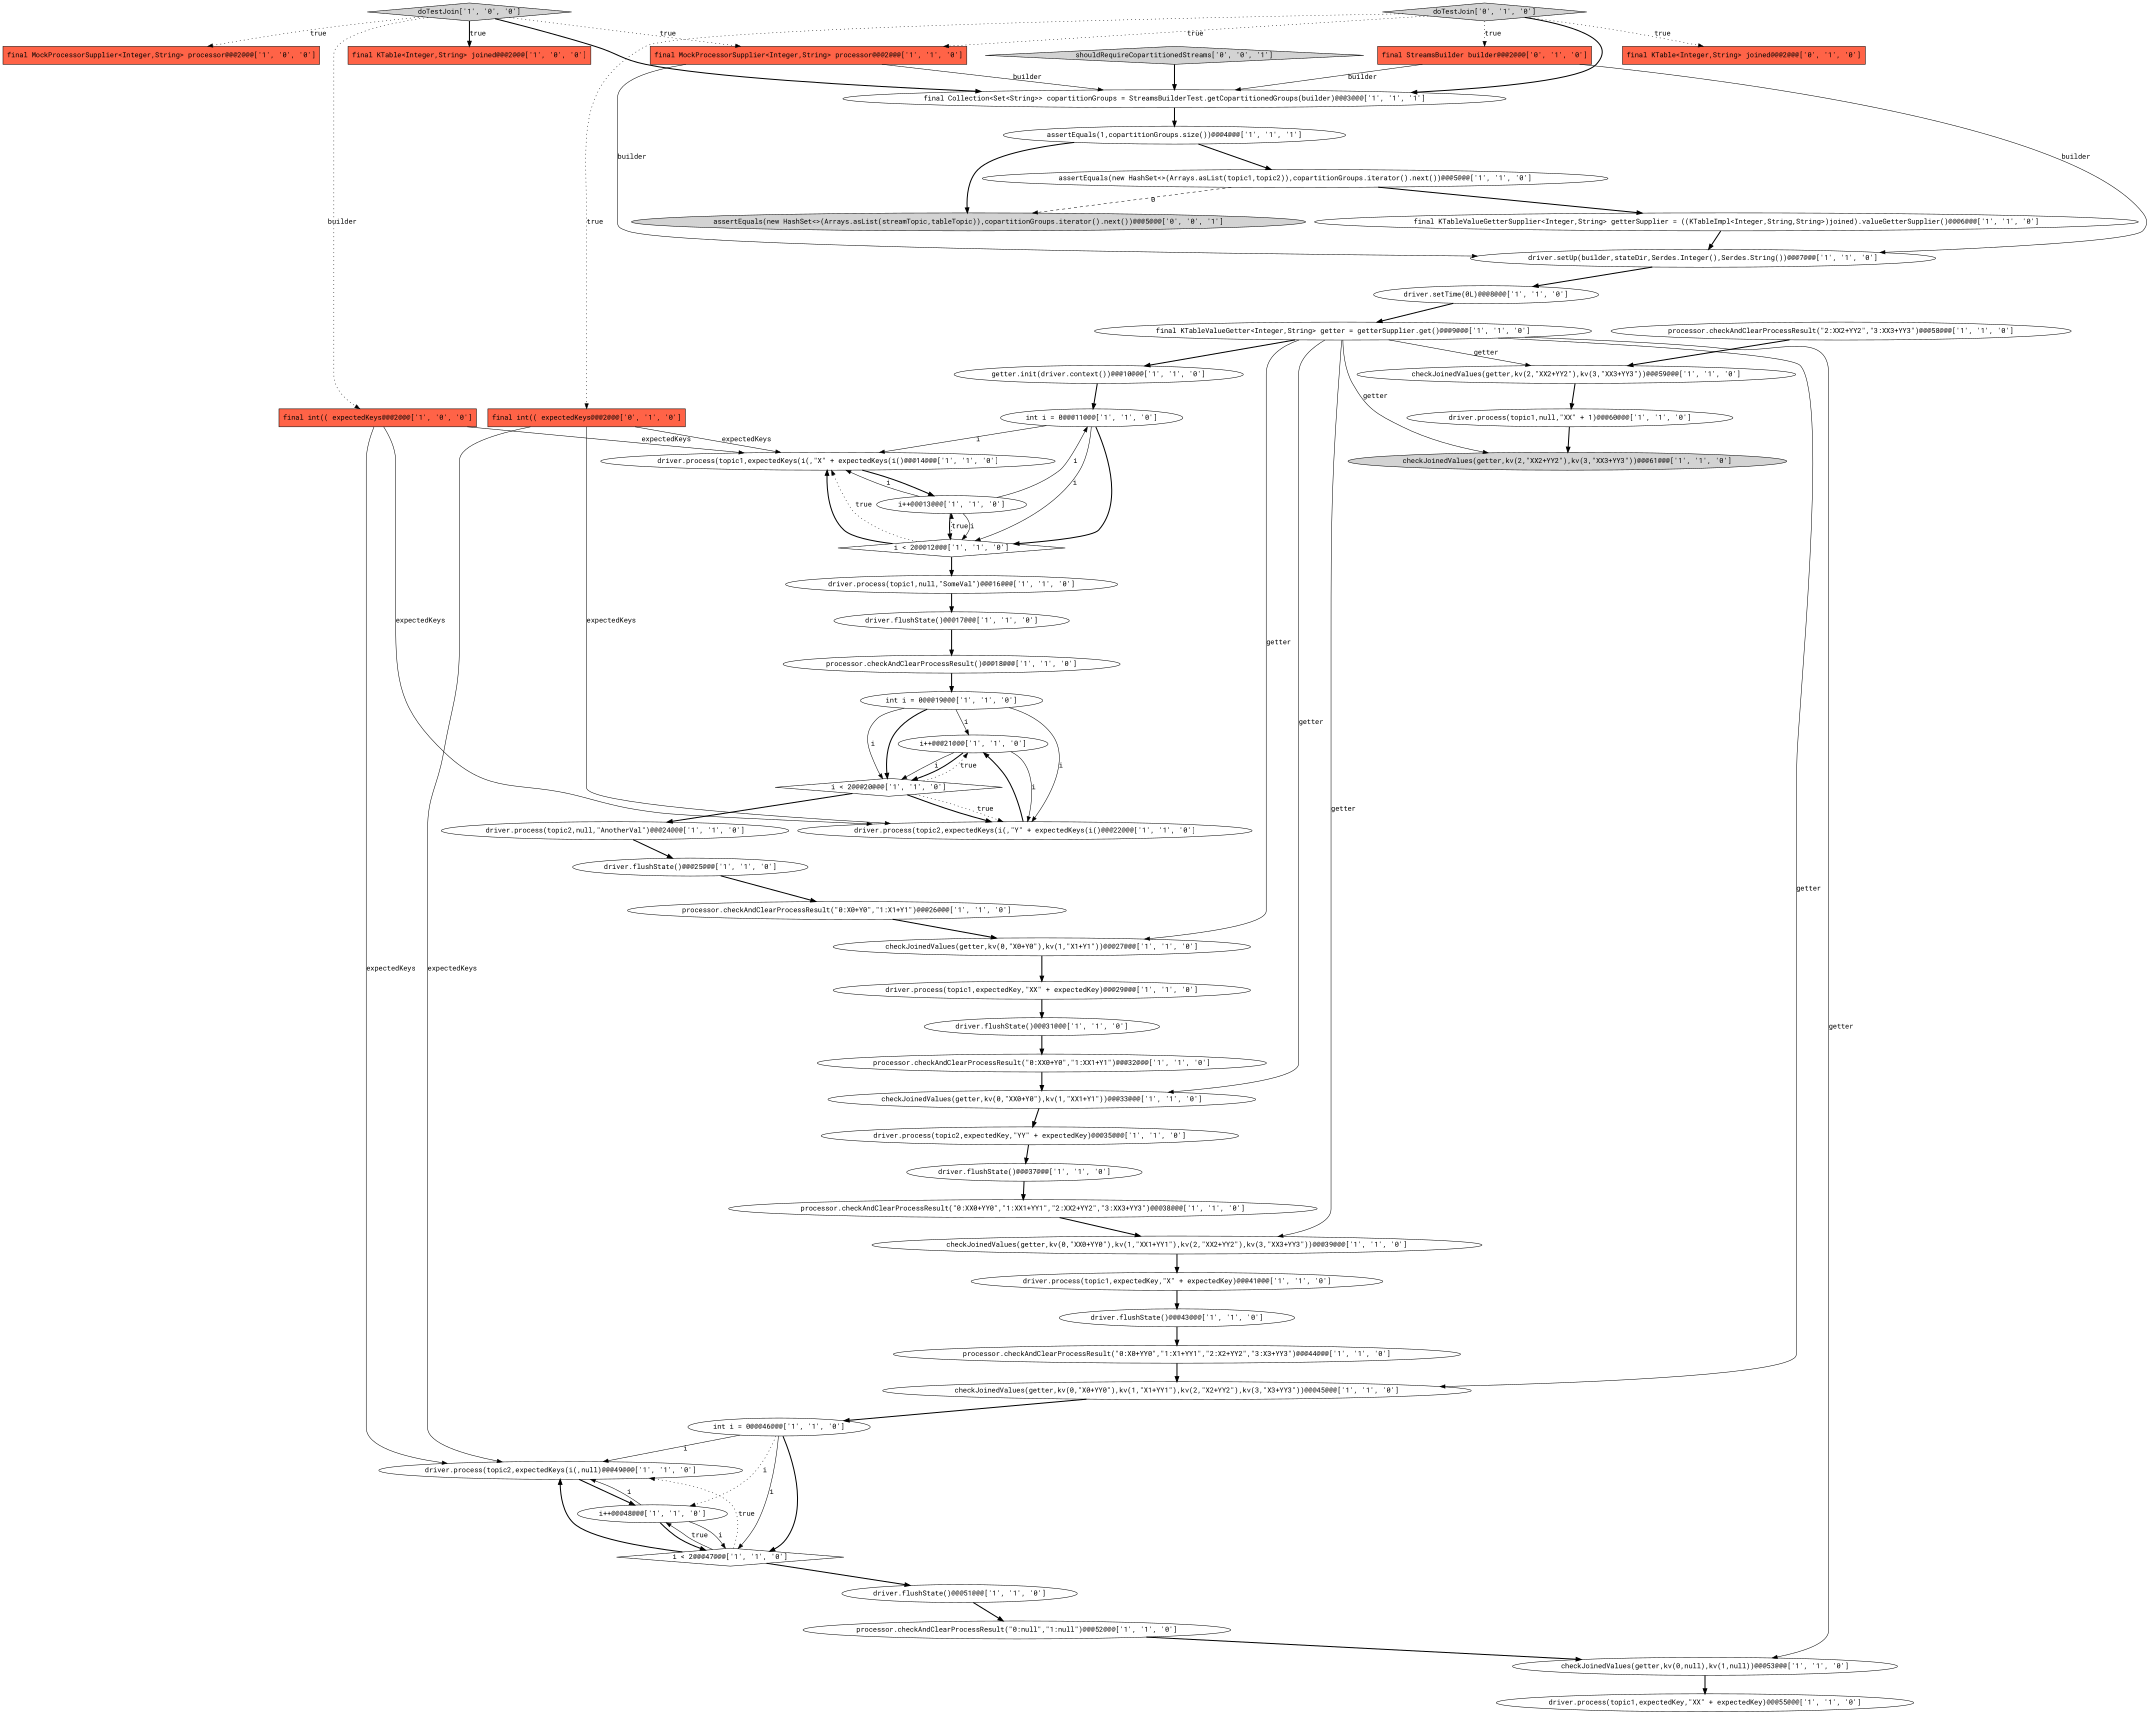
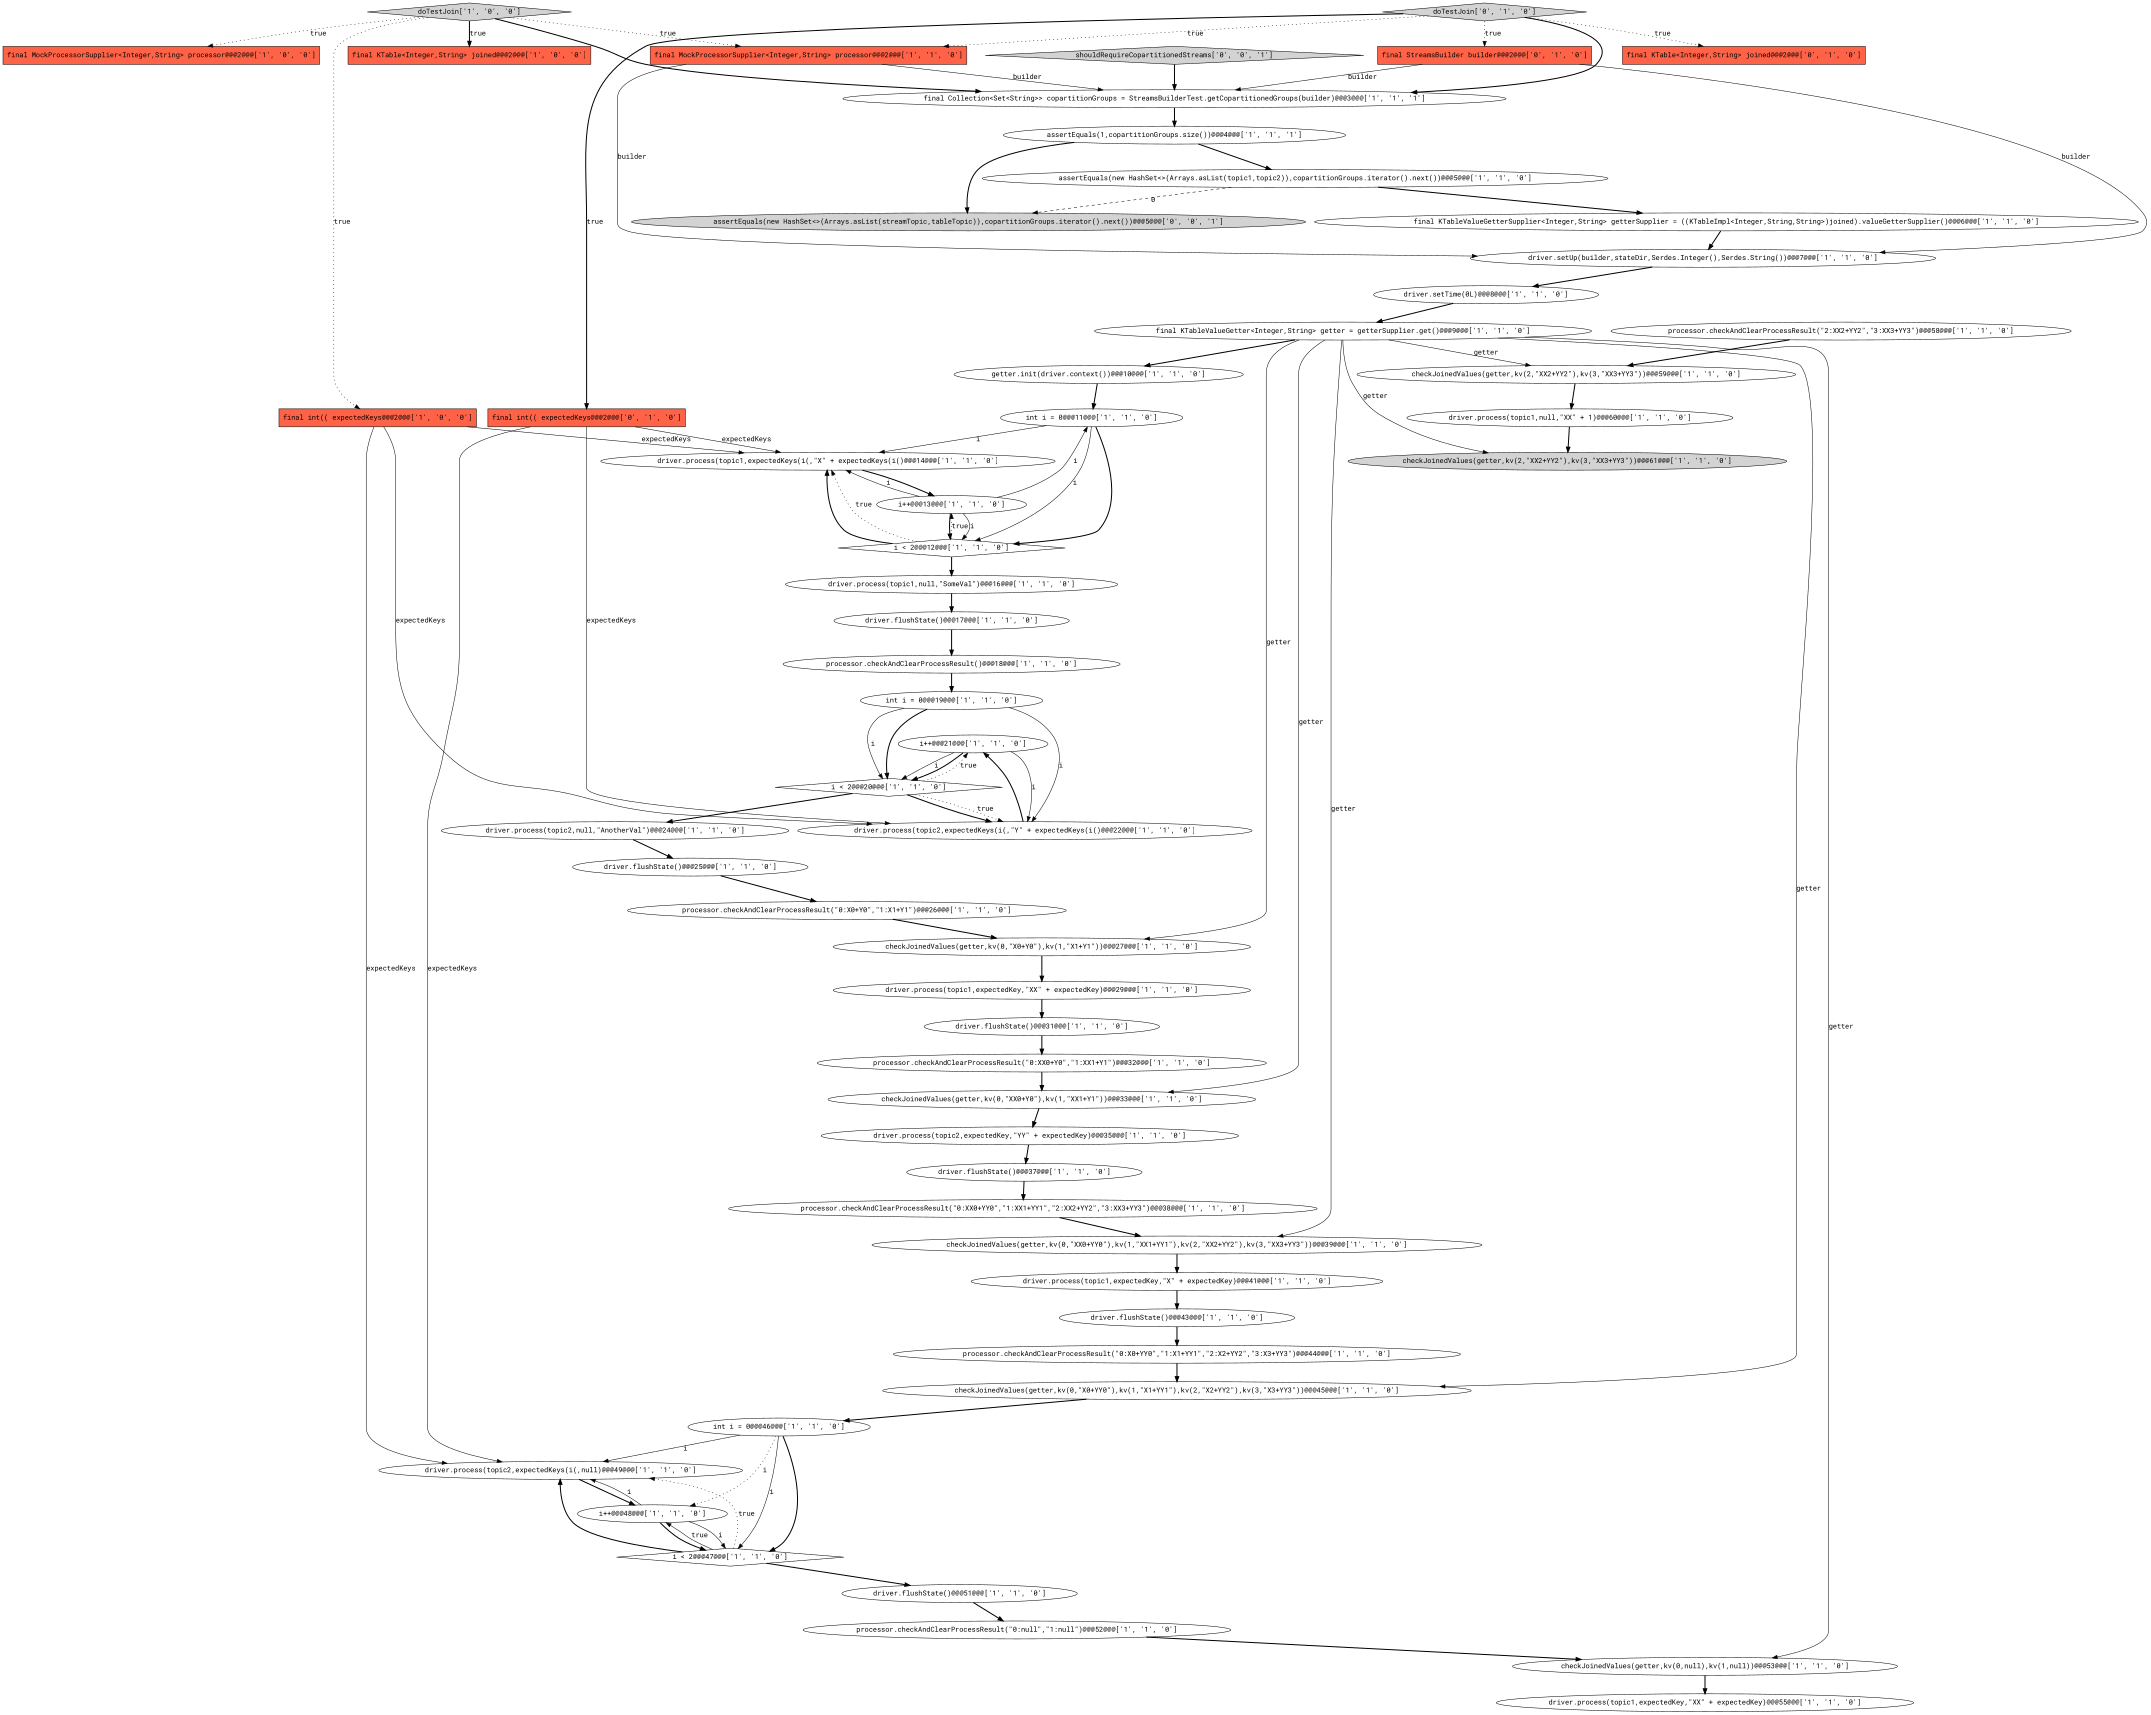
edge "doTestJoin['0', '1', '0']" -> "final int(( expectedKeys@@@2@@@['0', '1', '0']": style dotted -> bold
edge "doTestJoin['1', '0', '0']" -> "final int(( expectedKeys@@@2@@@['1', '0', '0']": label "builder" -> "true"
edge "int i = 0@@@19@@@['1', '1', '0']" -> "i++@@@21@@@['1', '1', '0']": removed, label "i"
